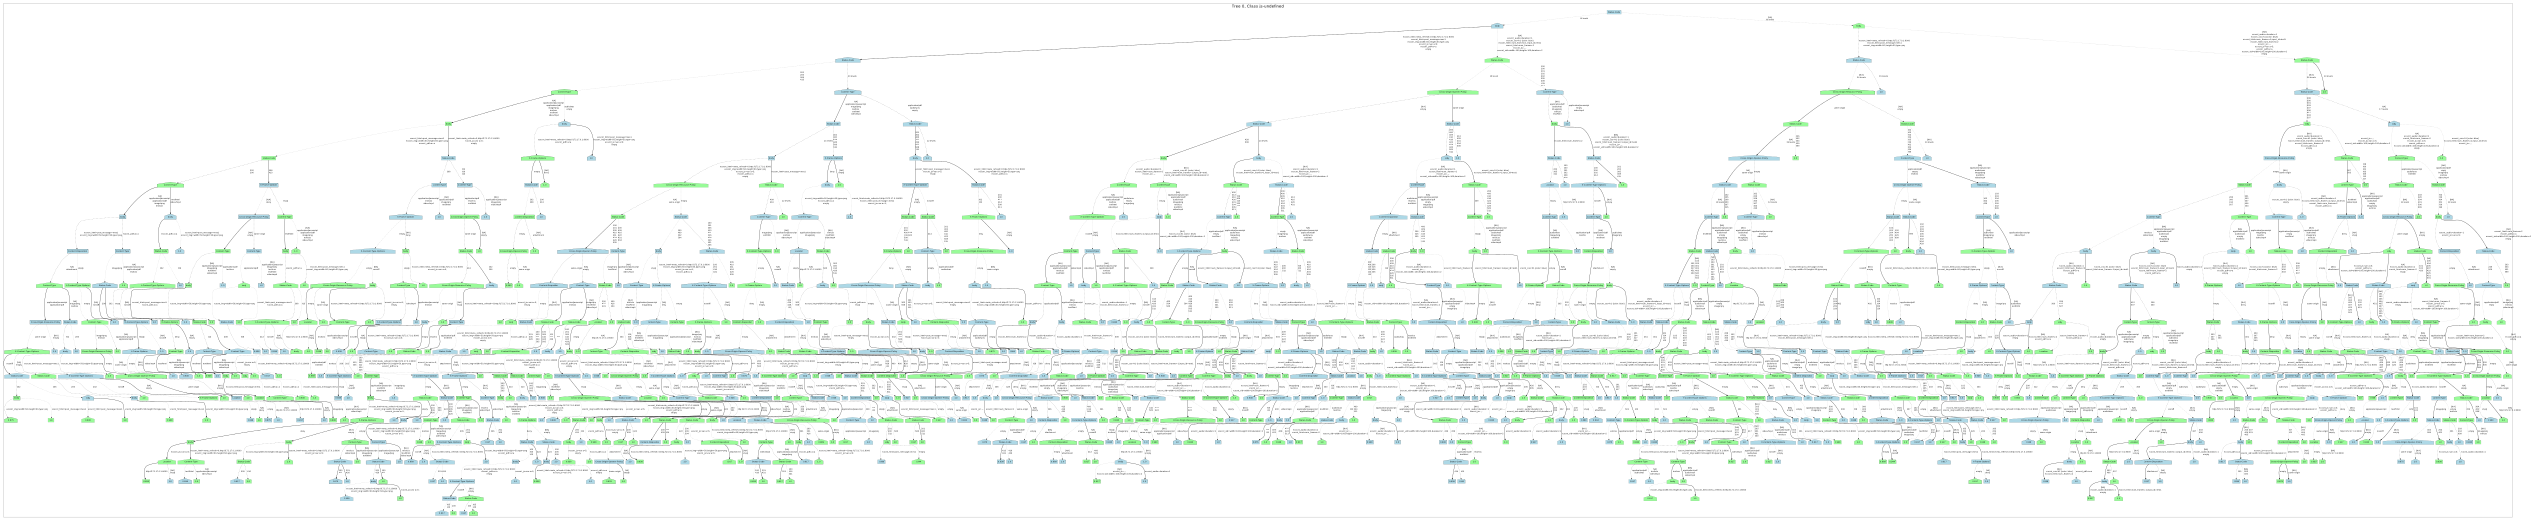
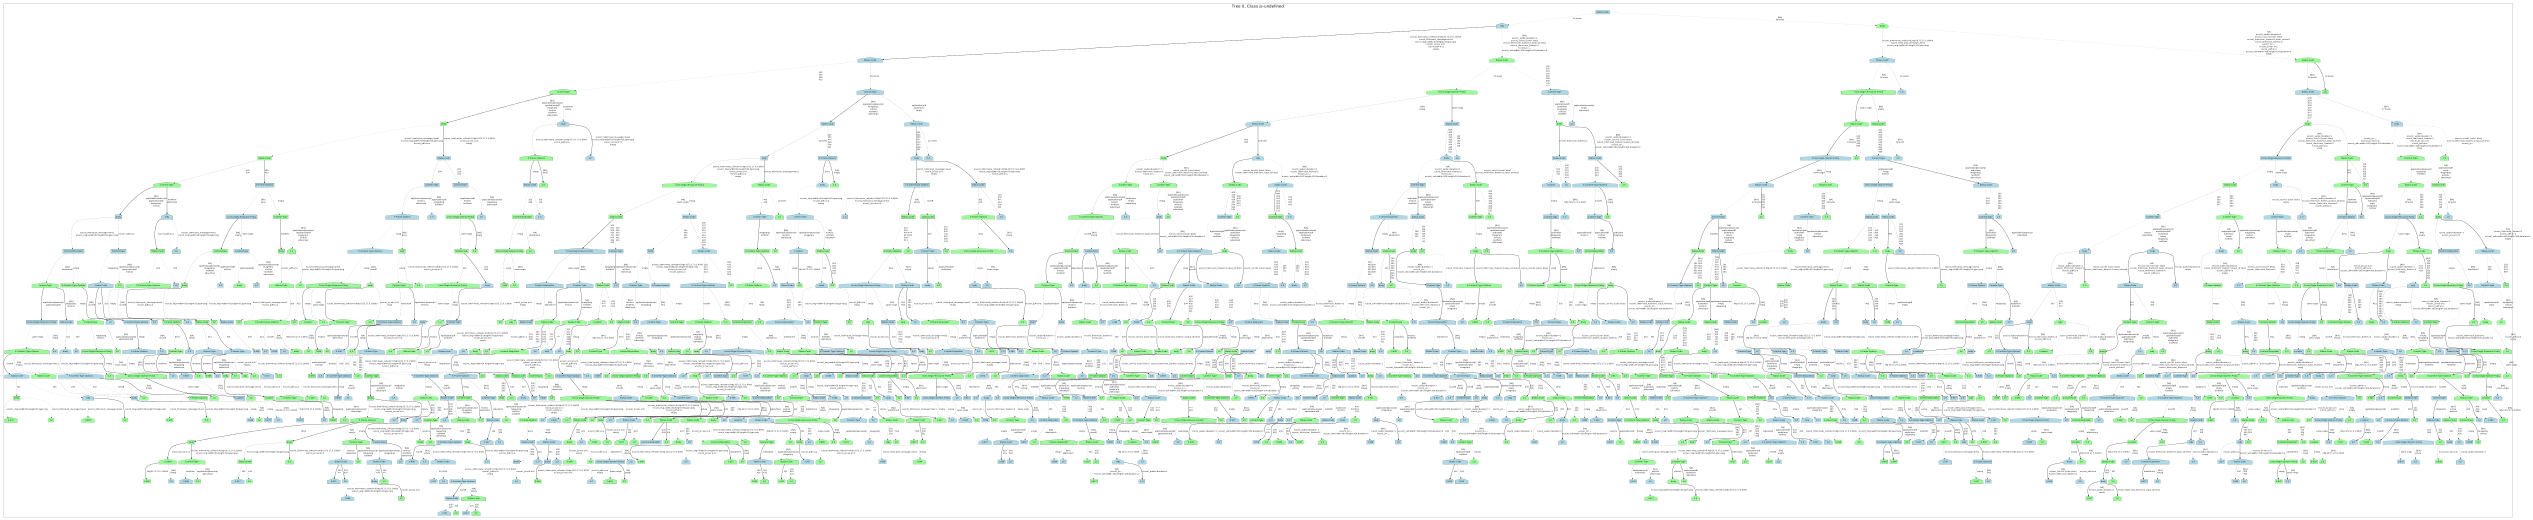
node "0.941": shape note -> house
